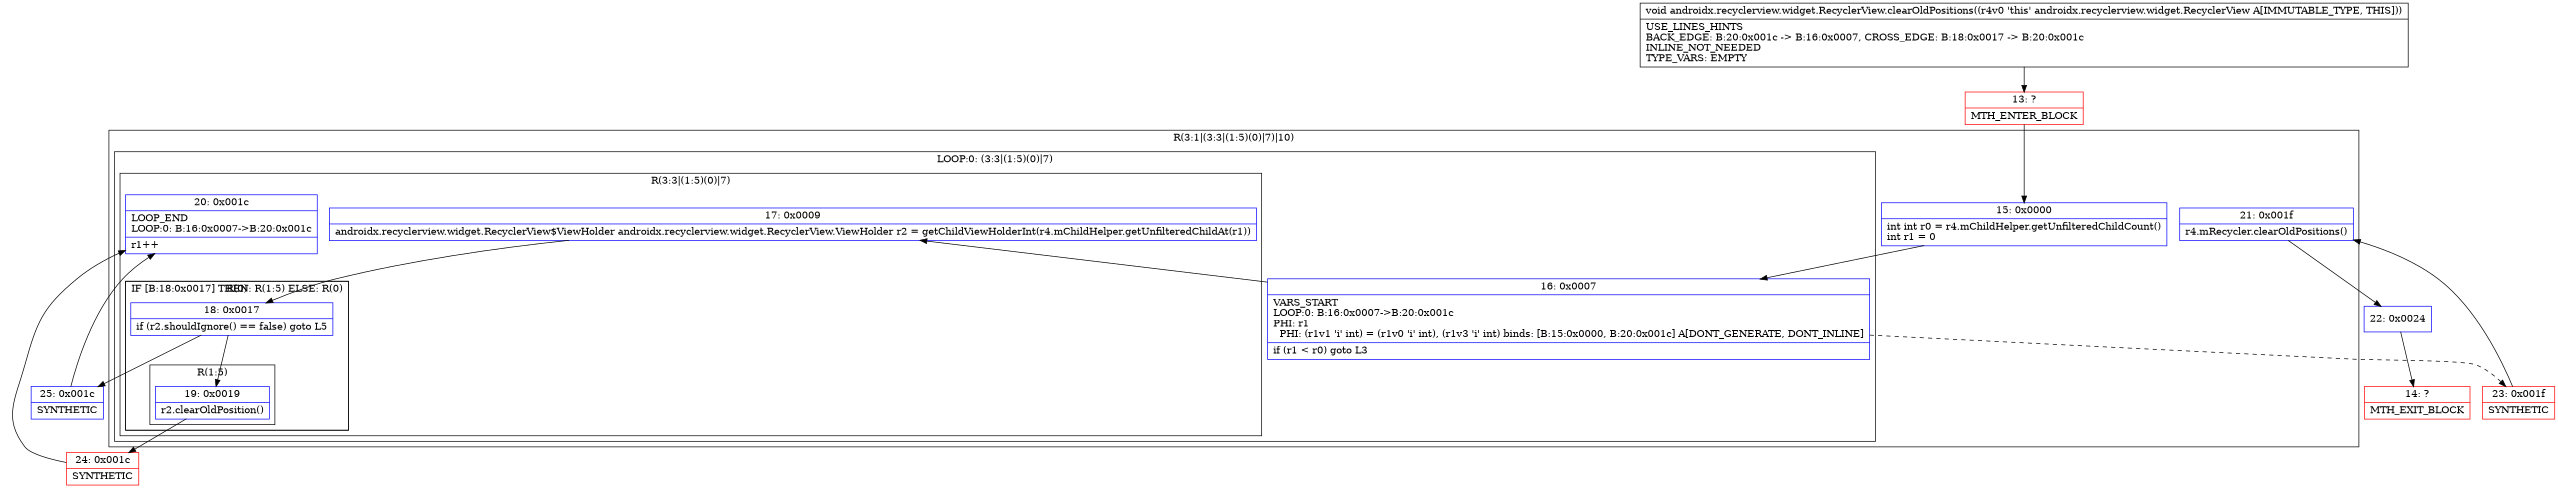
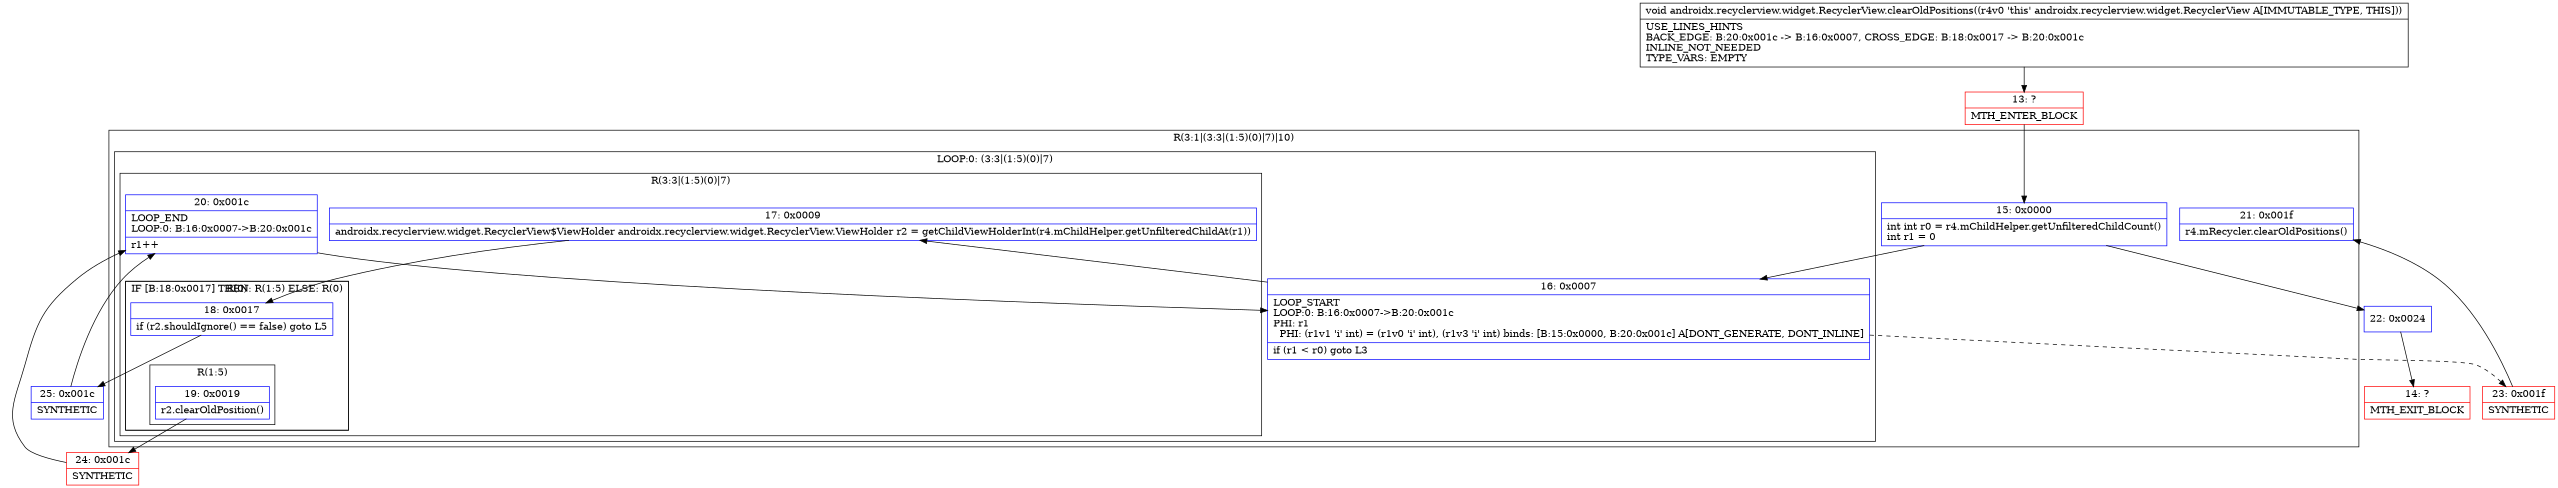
edge "21: 0x001f" -> "22: 0x0024": now "15: 0x0000" -> "22: 0x0024"
edge "20: 0x001c" -> "16: 0x0007": added
node "16: 0x0007": text "VARS_START" -> "LOOP_START"
edge "18: 0x0017" -> "19: 0x0019": removed
